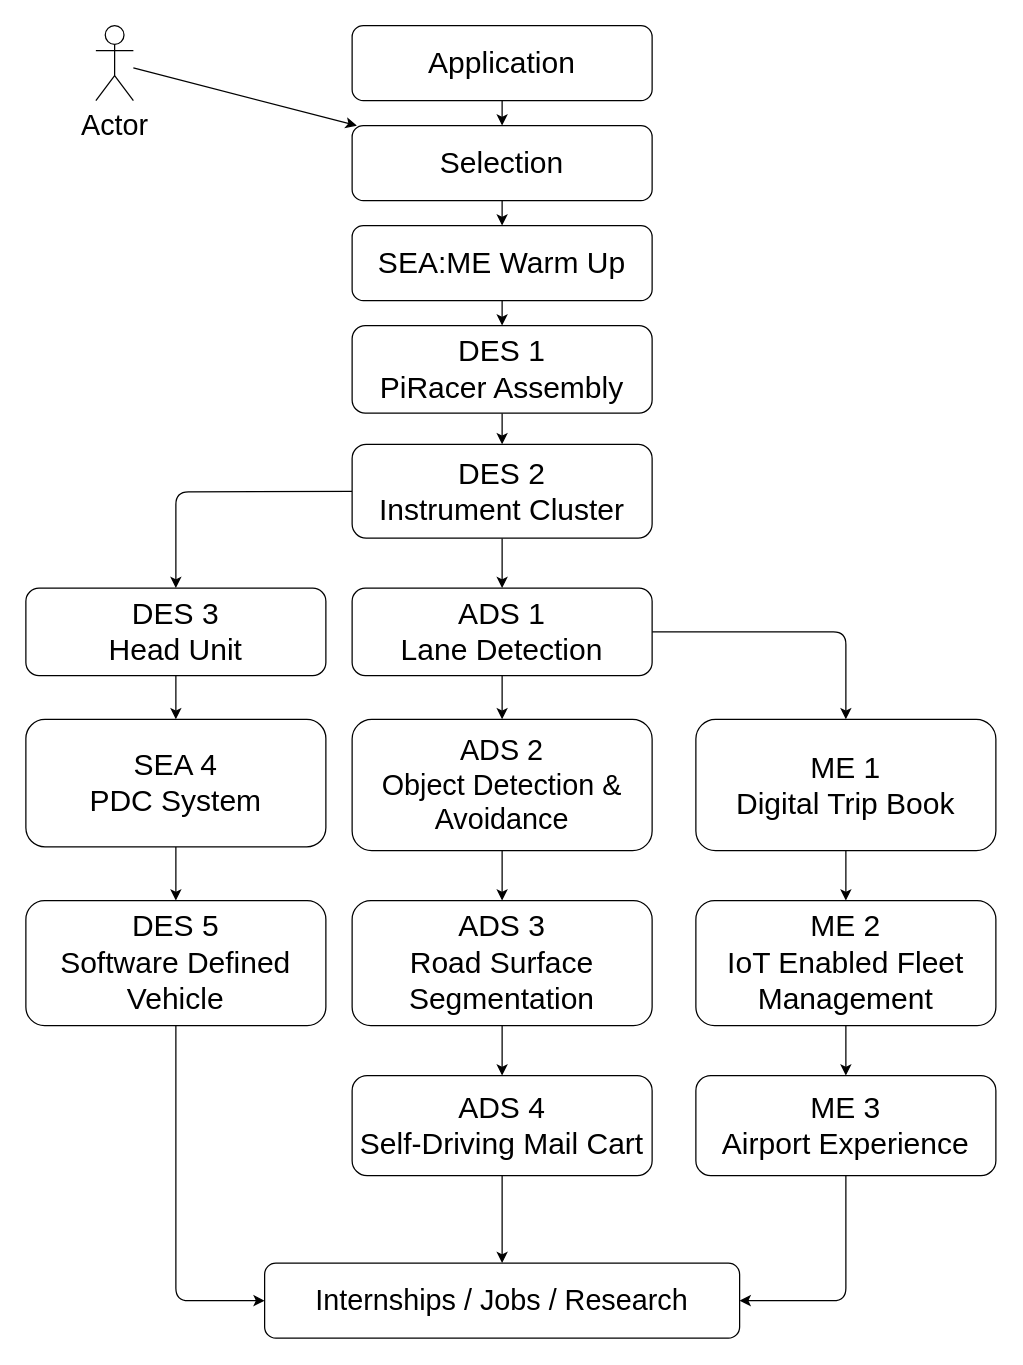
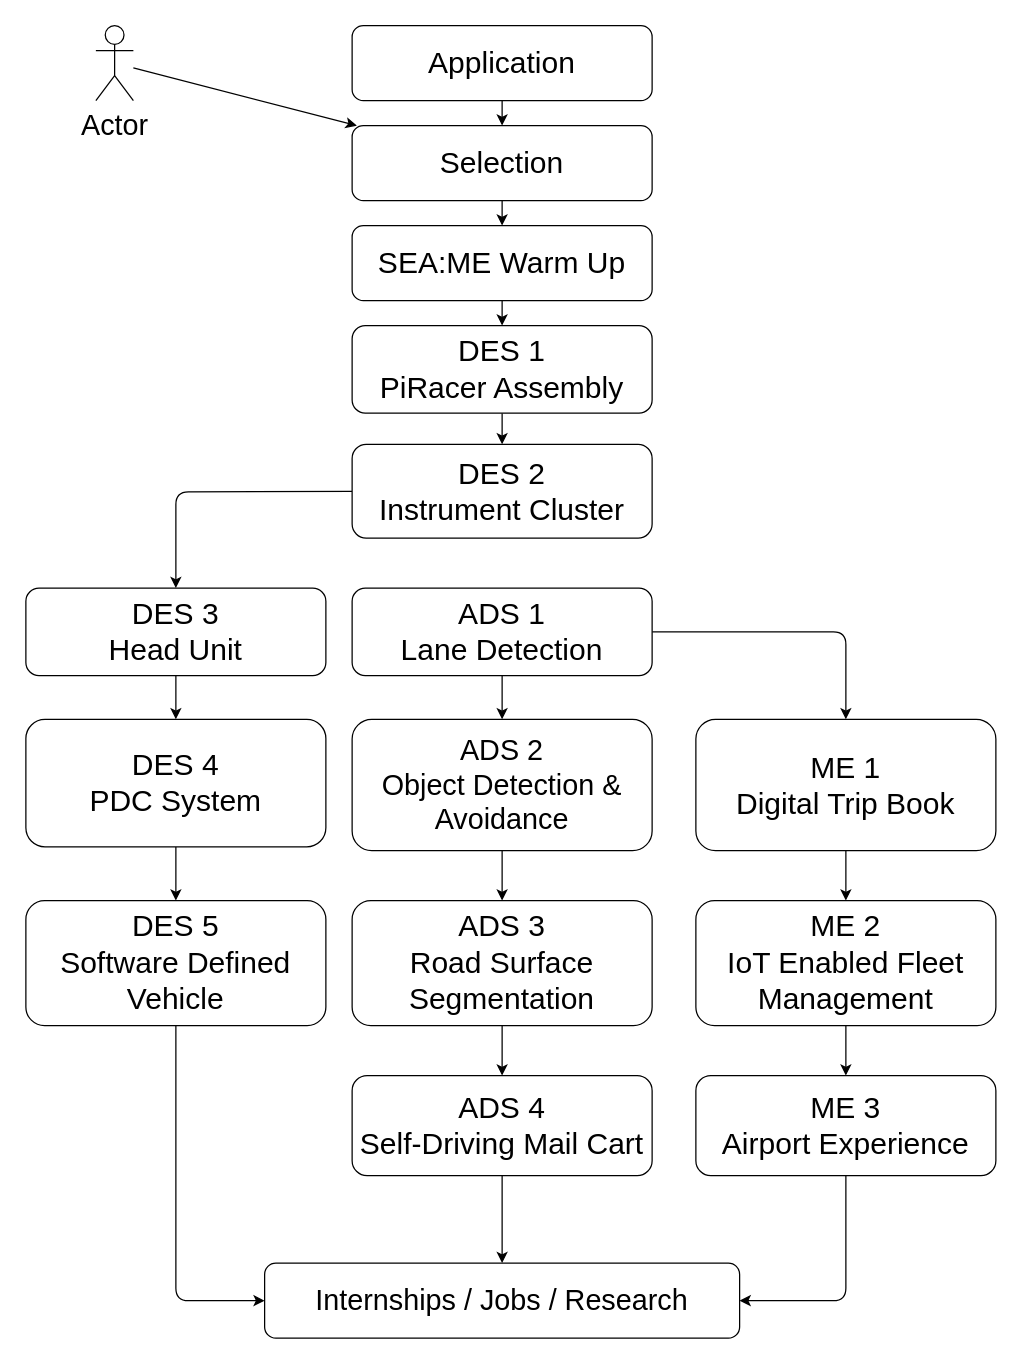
edge "DES 2 Instrument Cluster" -> "ADS 1 Lane Detection": removed
node "SEA 4 PDC System": label "SEA 4 PDC System" -> "DES 4 PDC System"
